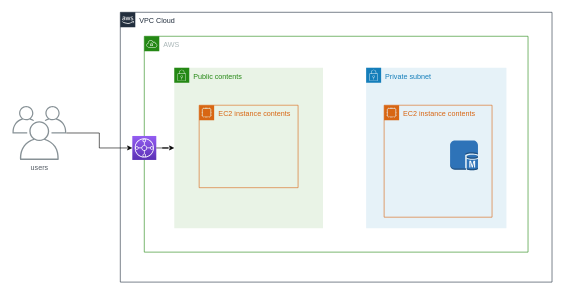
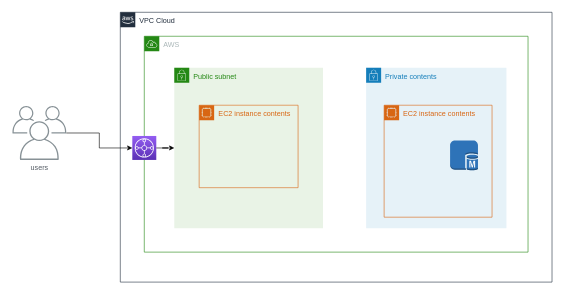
node "Public contents": label "Public contents" -> "Public subnet"
node "Private subnet": label "Private subnet" -> "Private contents"
